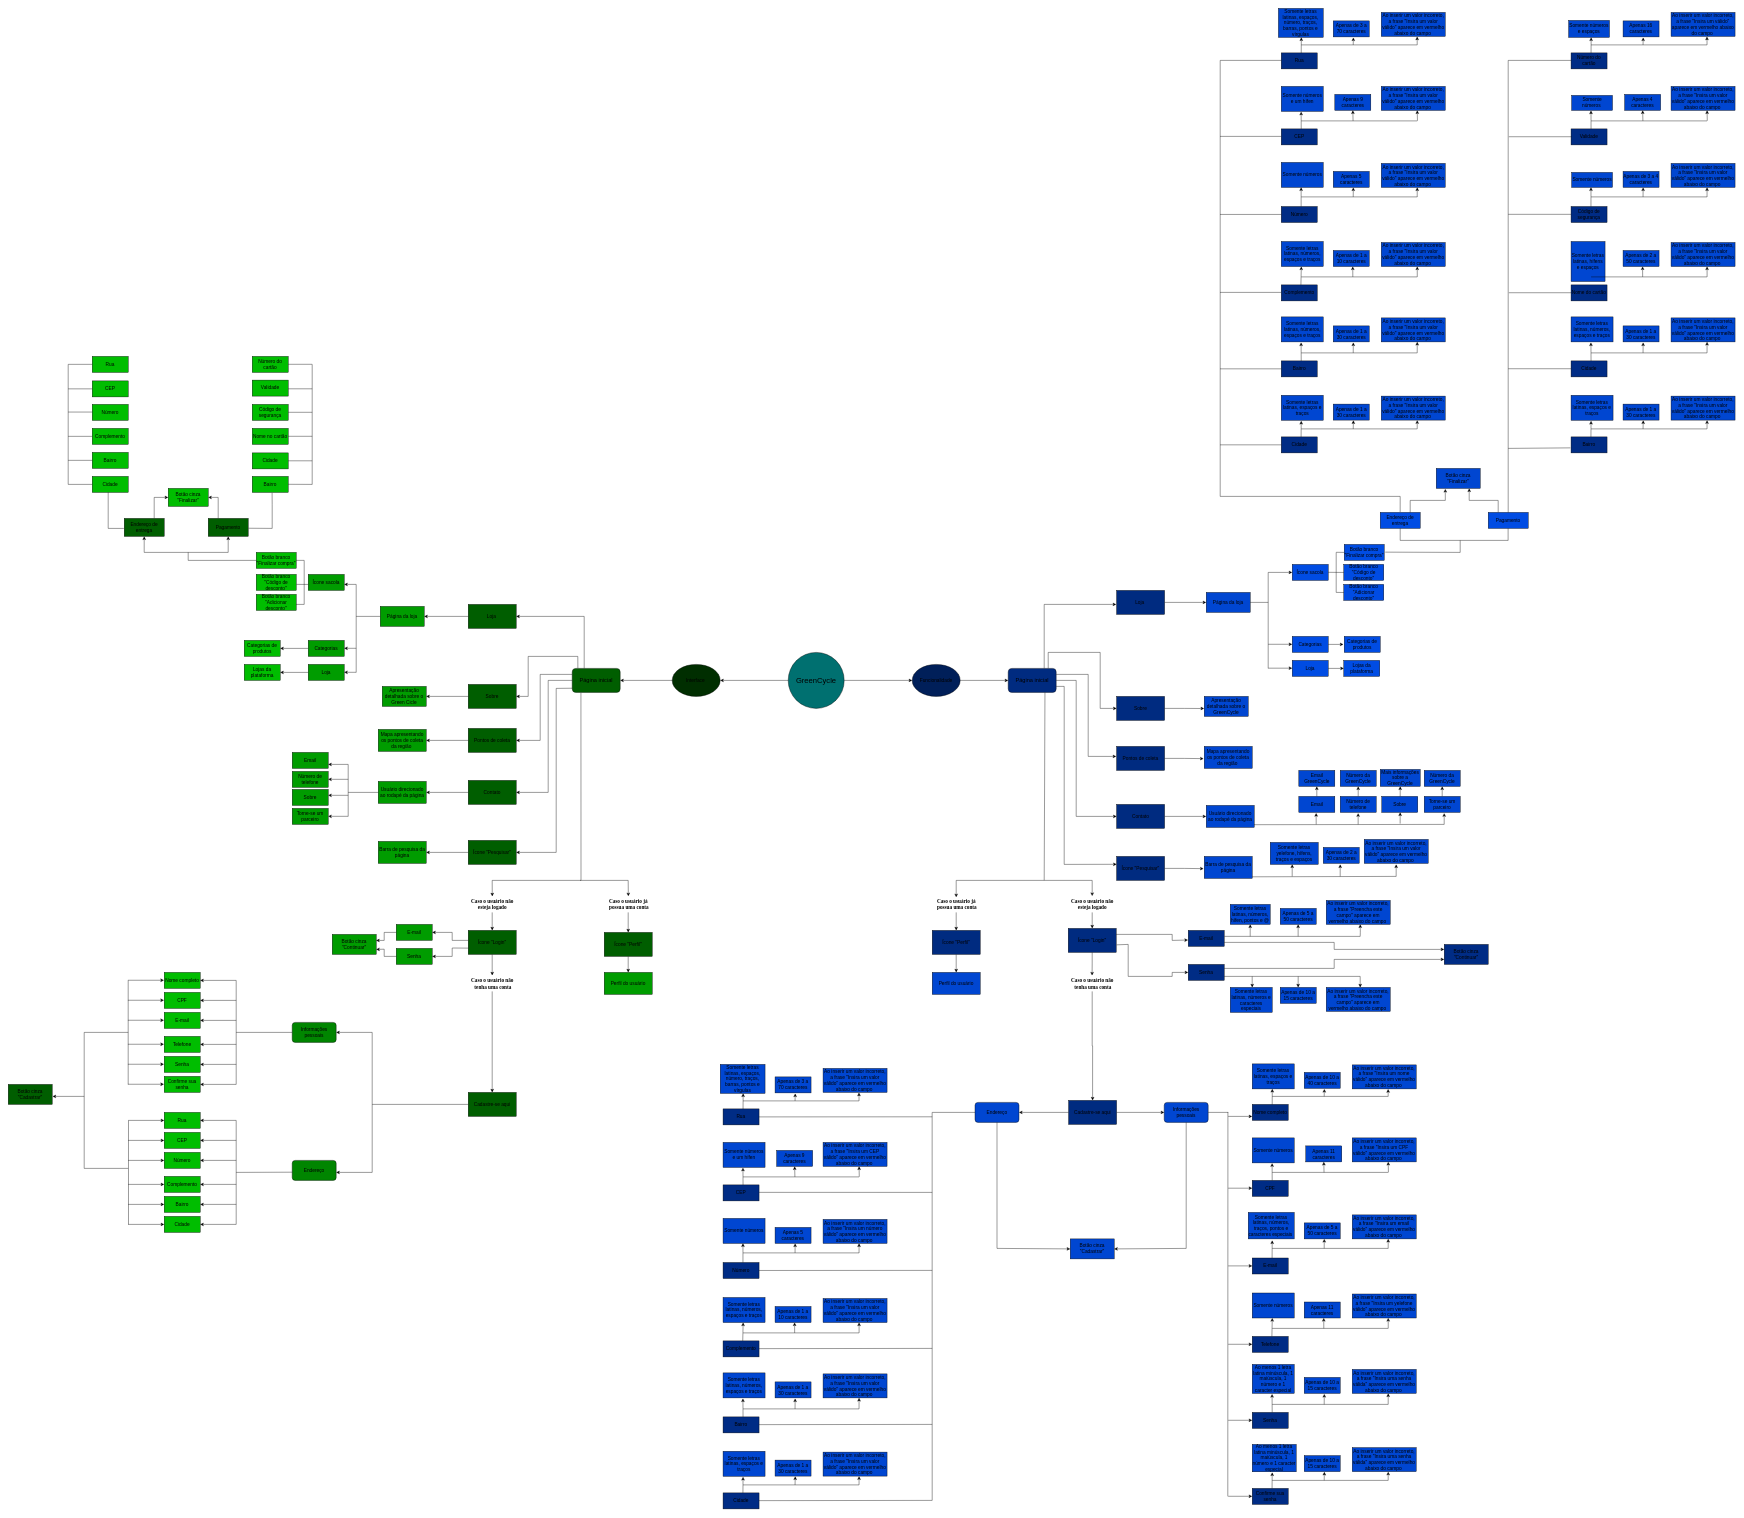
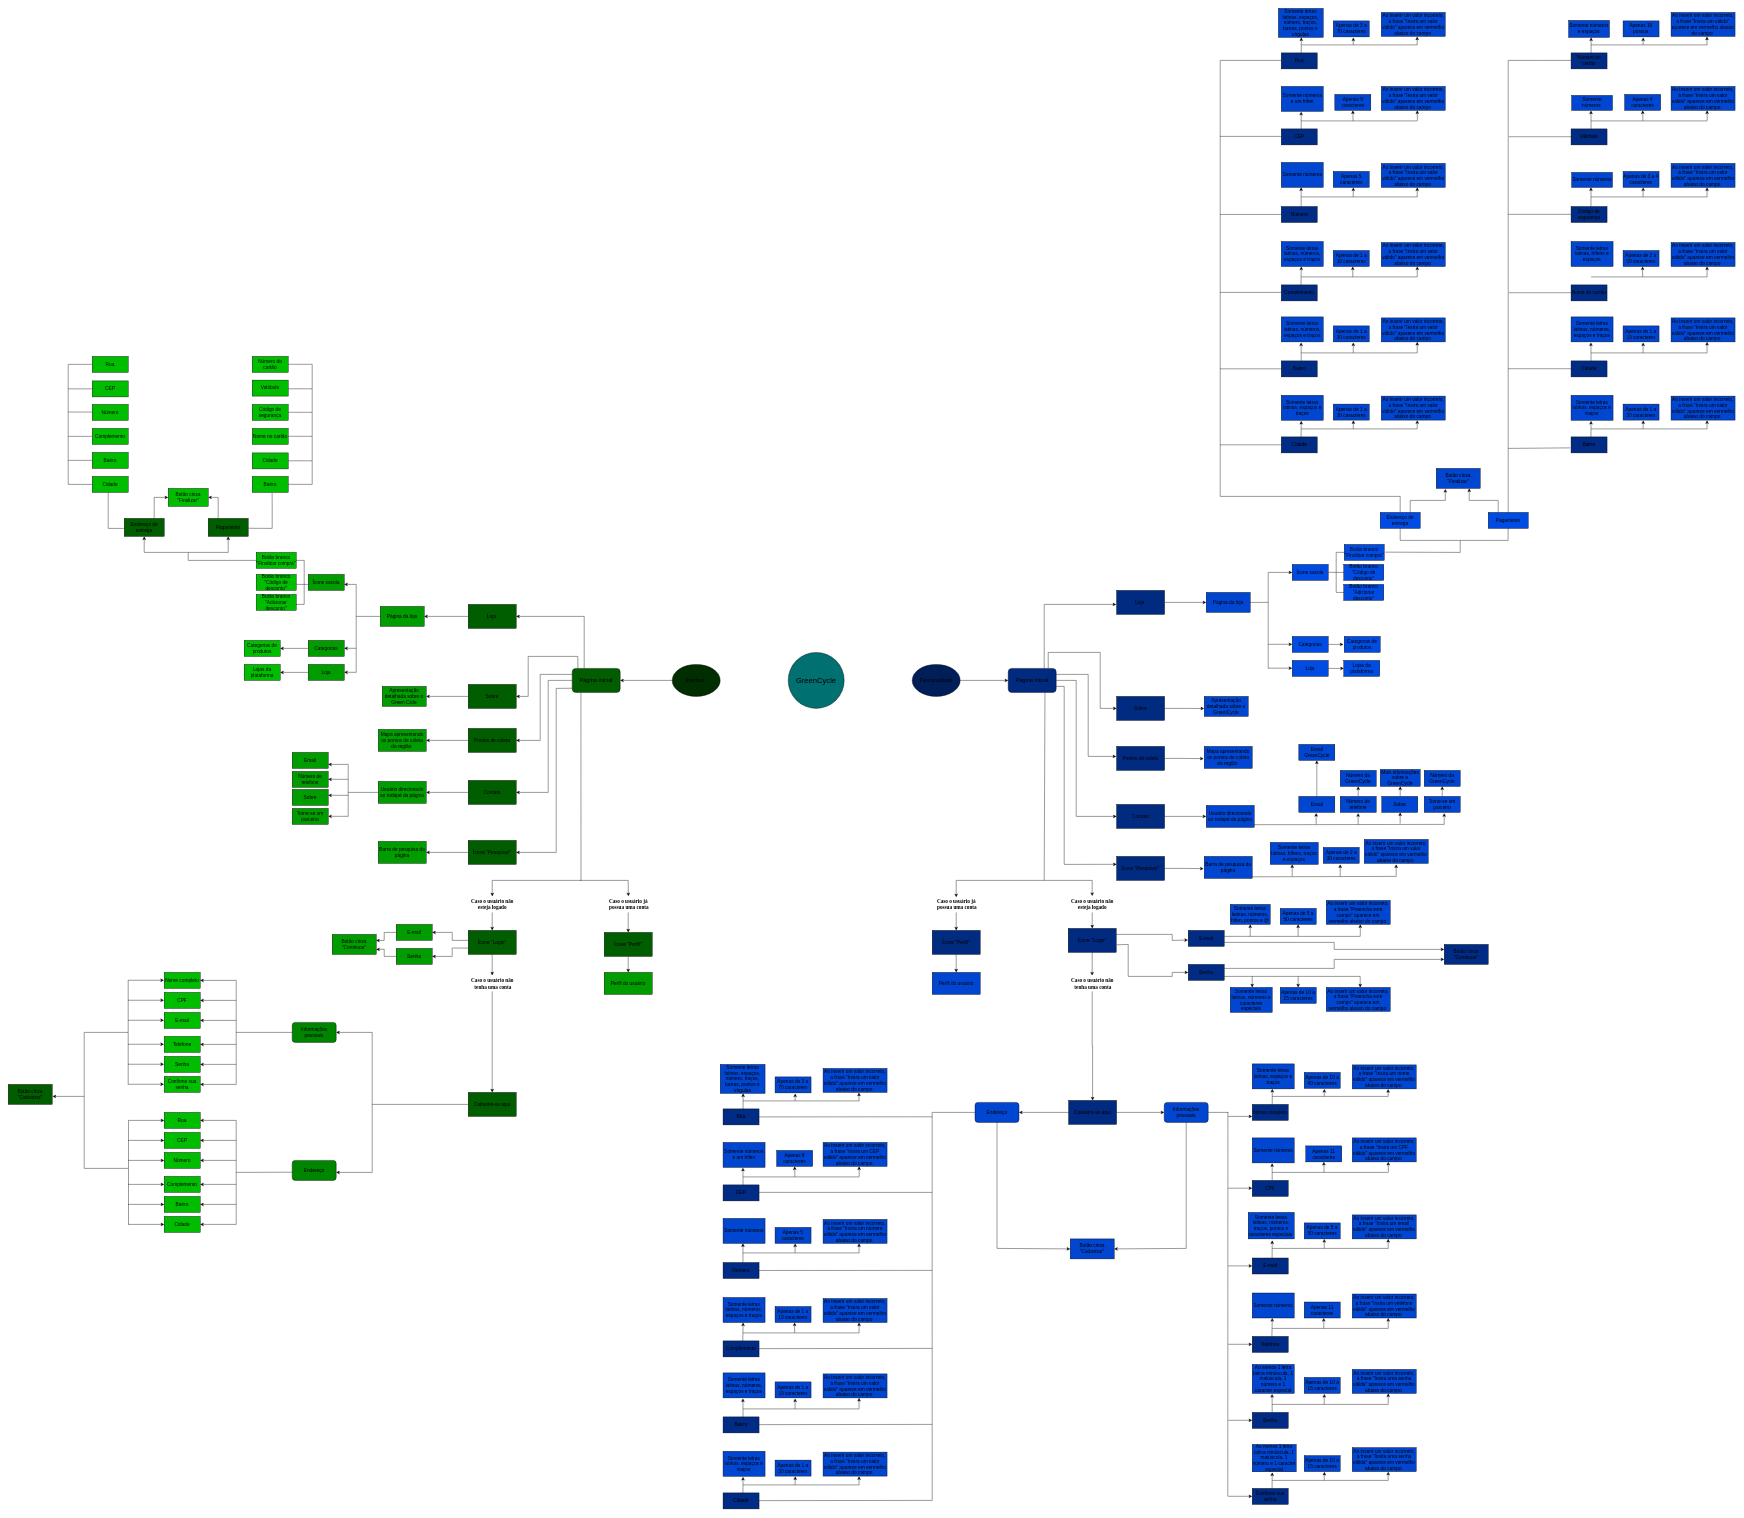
node "Apenas 16 caracteres": label "Apenas 16 caracteres" -> "Apenas 16 possua"
node "Somente letras latinas, hífens e espaços": size 34x40 -> 42x25
edge "GreenCycle" -> "Interface": removed
edge "GreenCycle" -> "Funcionalidade": removed
node "Email GreenCycle": moved (1317, 778) -> (1317, 752)
node "Somente letras yelefone, hífens, traços e espaços": label "Somente letras yelefone, hífens, traços e espaços" -> "Somente letras latinas, hífens, traços e espaços"
